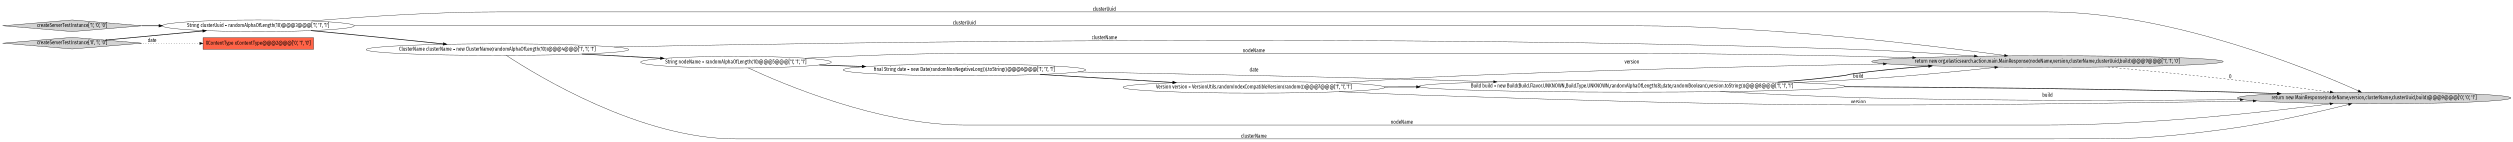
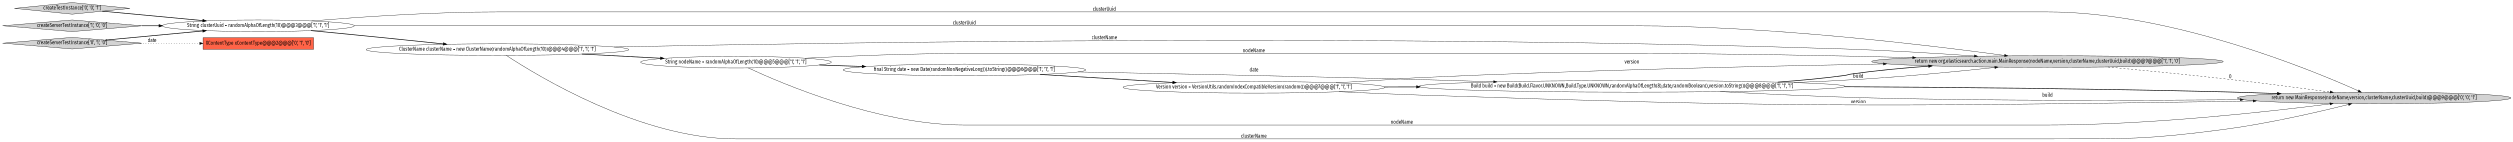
node "createTestInstance['0', '0', '1']": added
